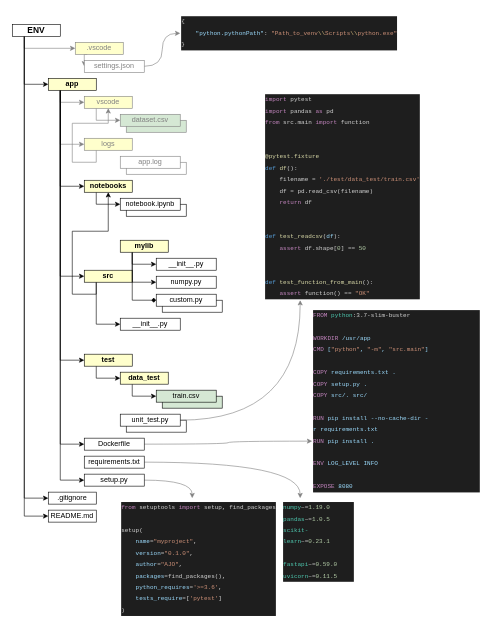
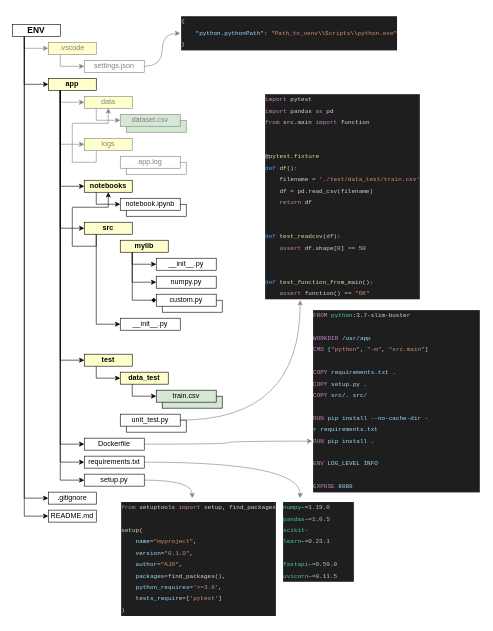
node ".vscode": moved (99, 48) -> (72, 48)
node "vscode": label "vscode" -> "data"
node "src": moved (108, 276) -> (108, 228)
edge "app" -> "requirements.txt": added
